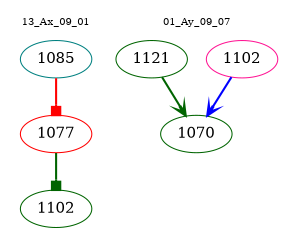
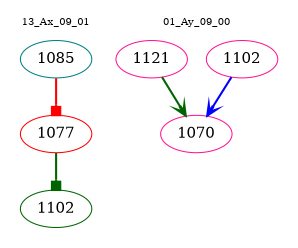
cluster "01_Ay_09_07": label "01_Ay_09_07" -> "01_Ay_09_00"
node "1121": color darkgreen -> deeppink
node "1070": color darkgreen -> deeppink
